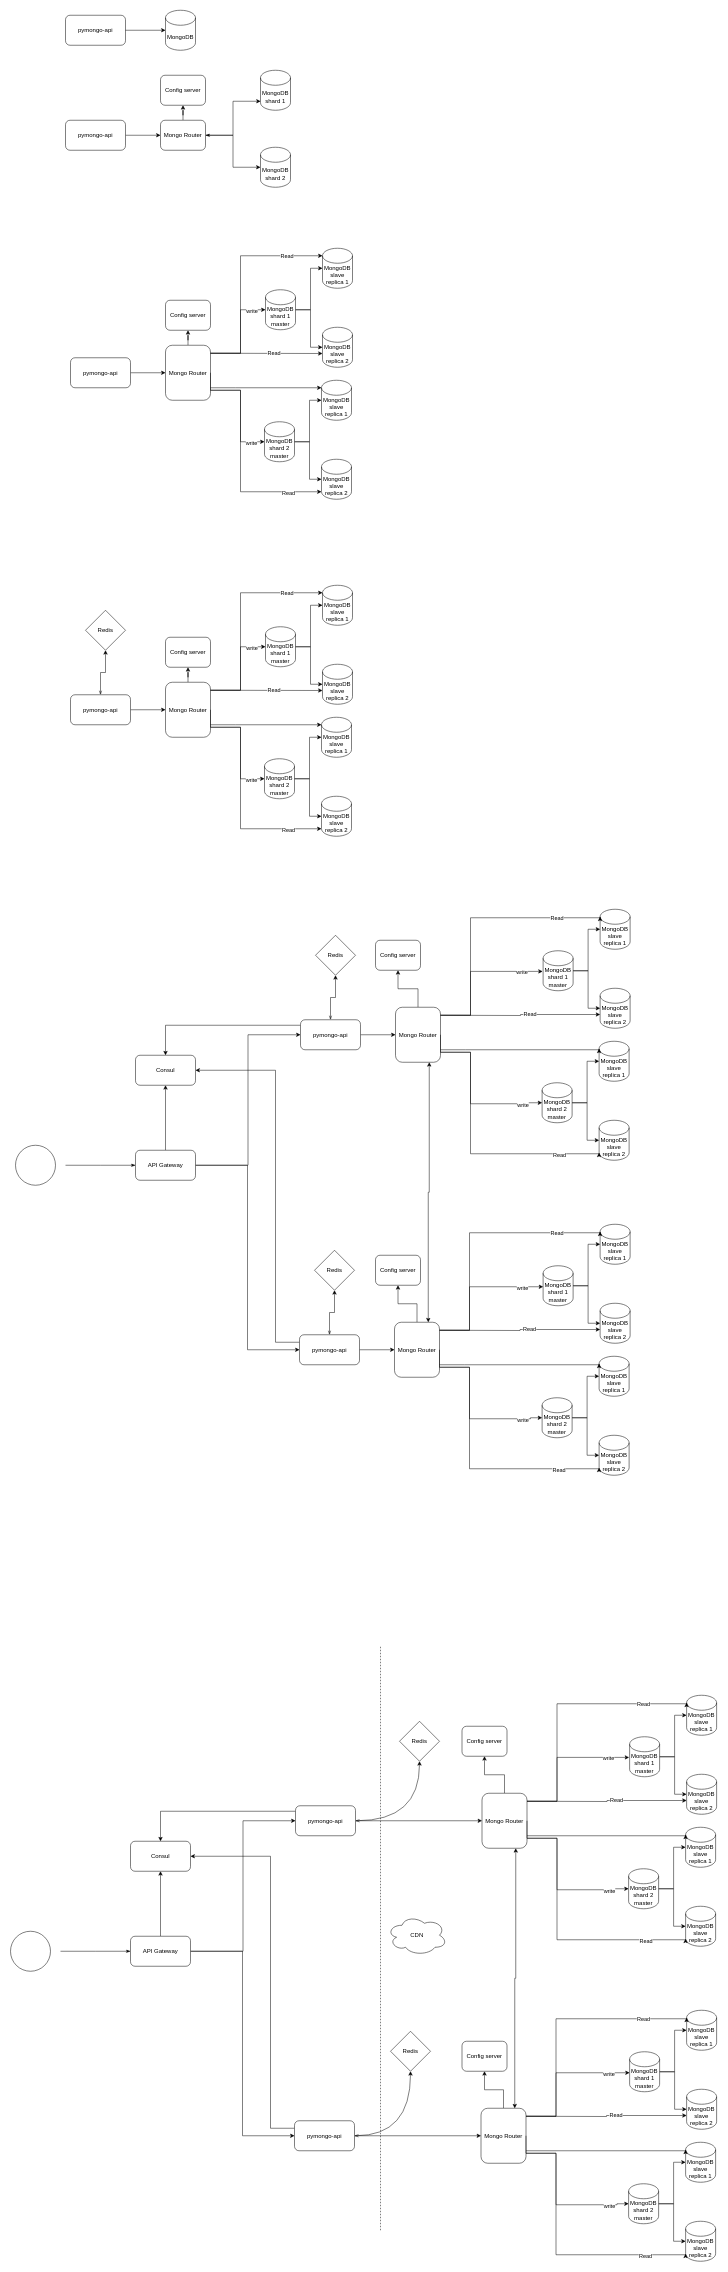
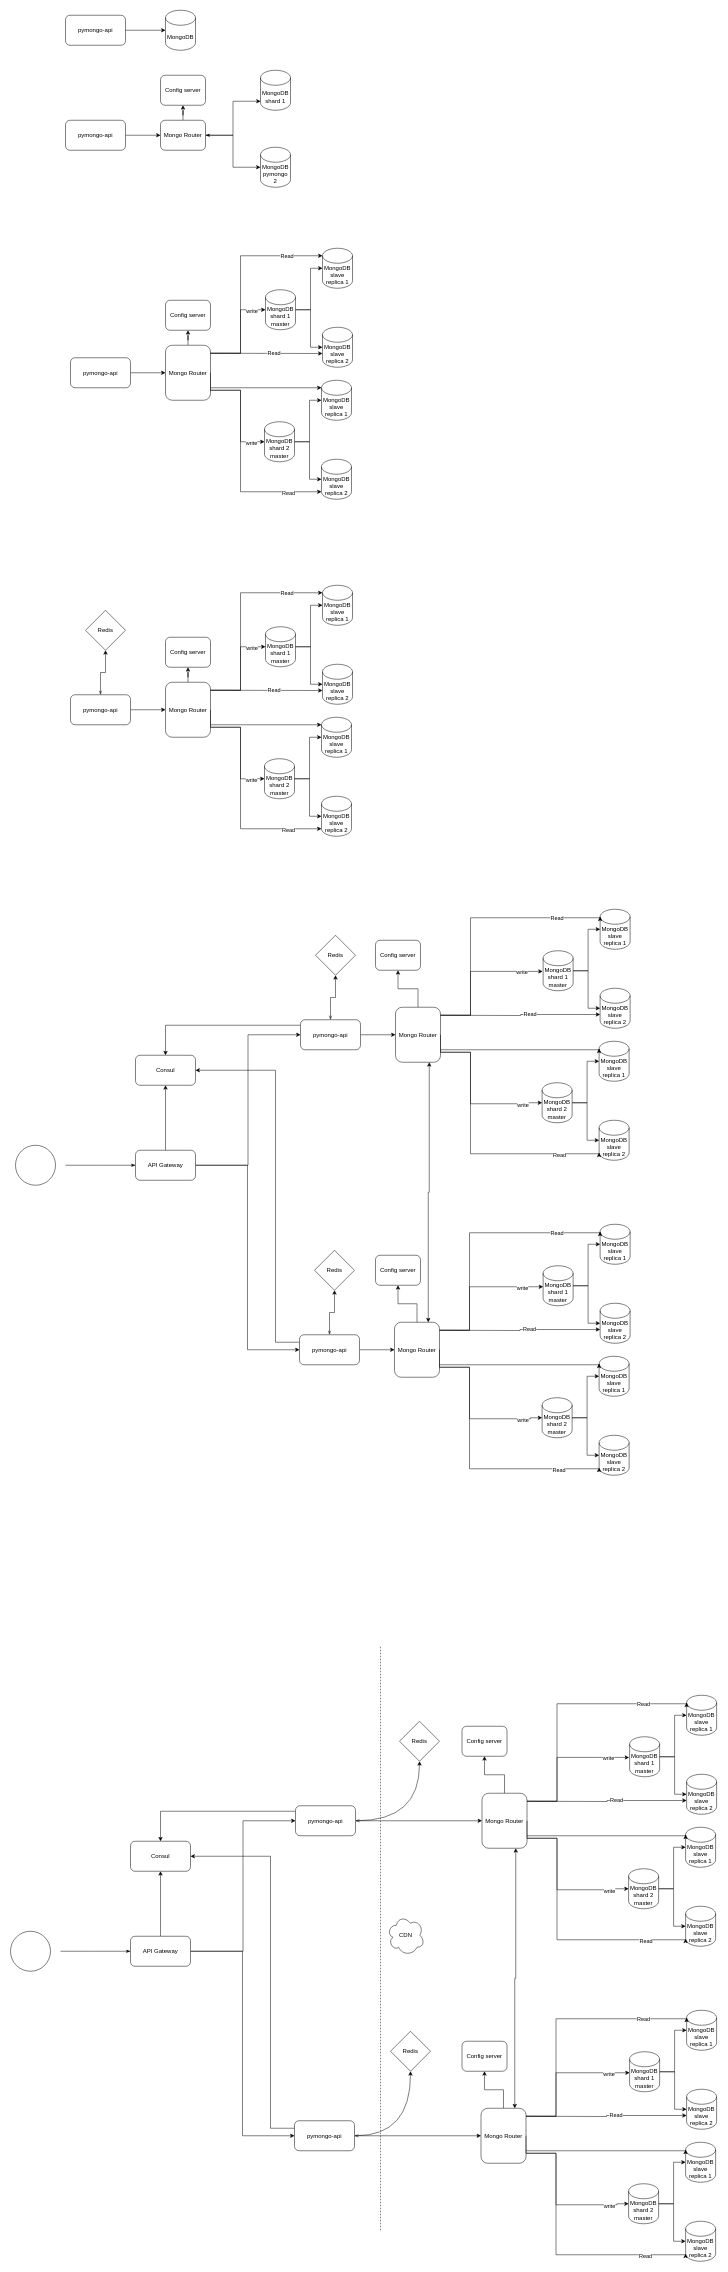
node "MongoDB shard 2": label "MongoDB shard 2" -> "MongoDB pymongo 2"
node "CDN": size 60x40 -> 38x40
